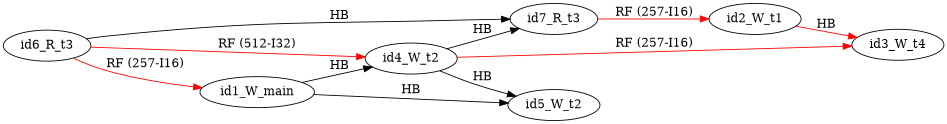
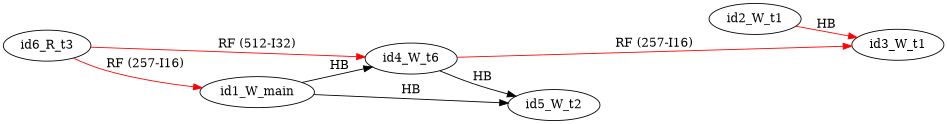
node "id7_R_t3": removed
node "id3_W_t4": label "id3_W_t4" -> "id3_W_t1"
node "id4_W_t2": label "id4_W_t2" -> "id4_W_t6"
